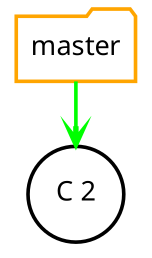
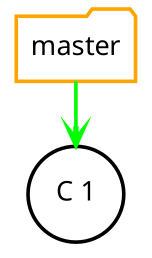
node "C 2": label "C 2" -> "C 1"
